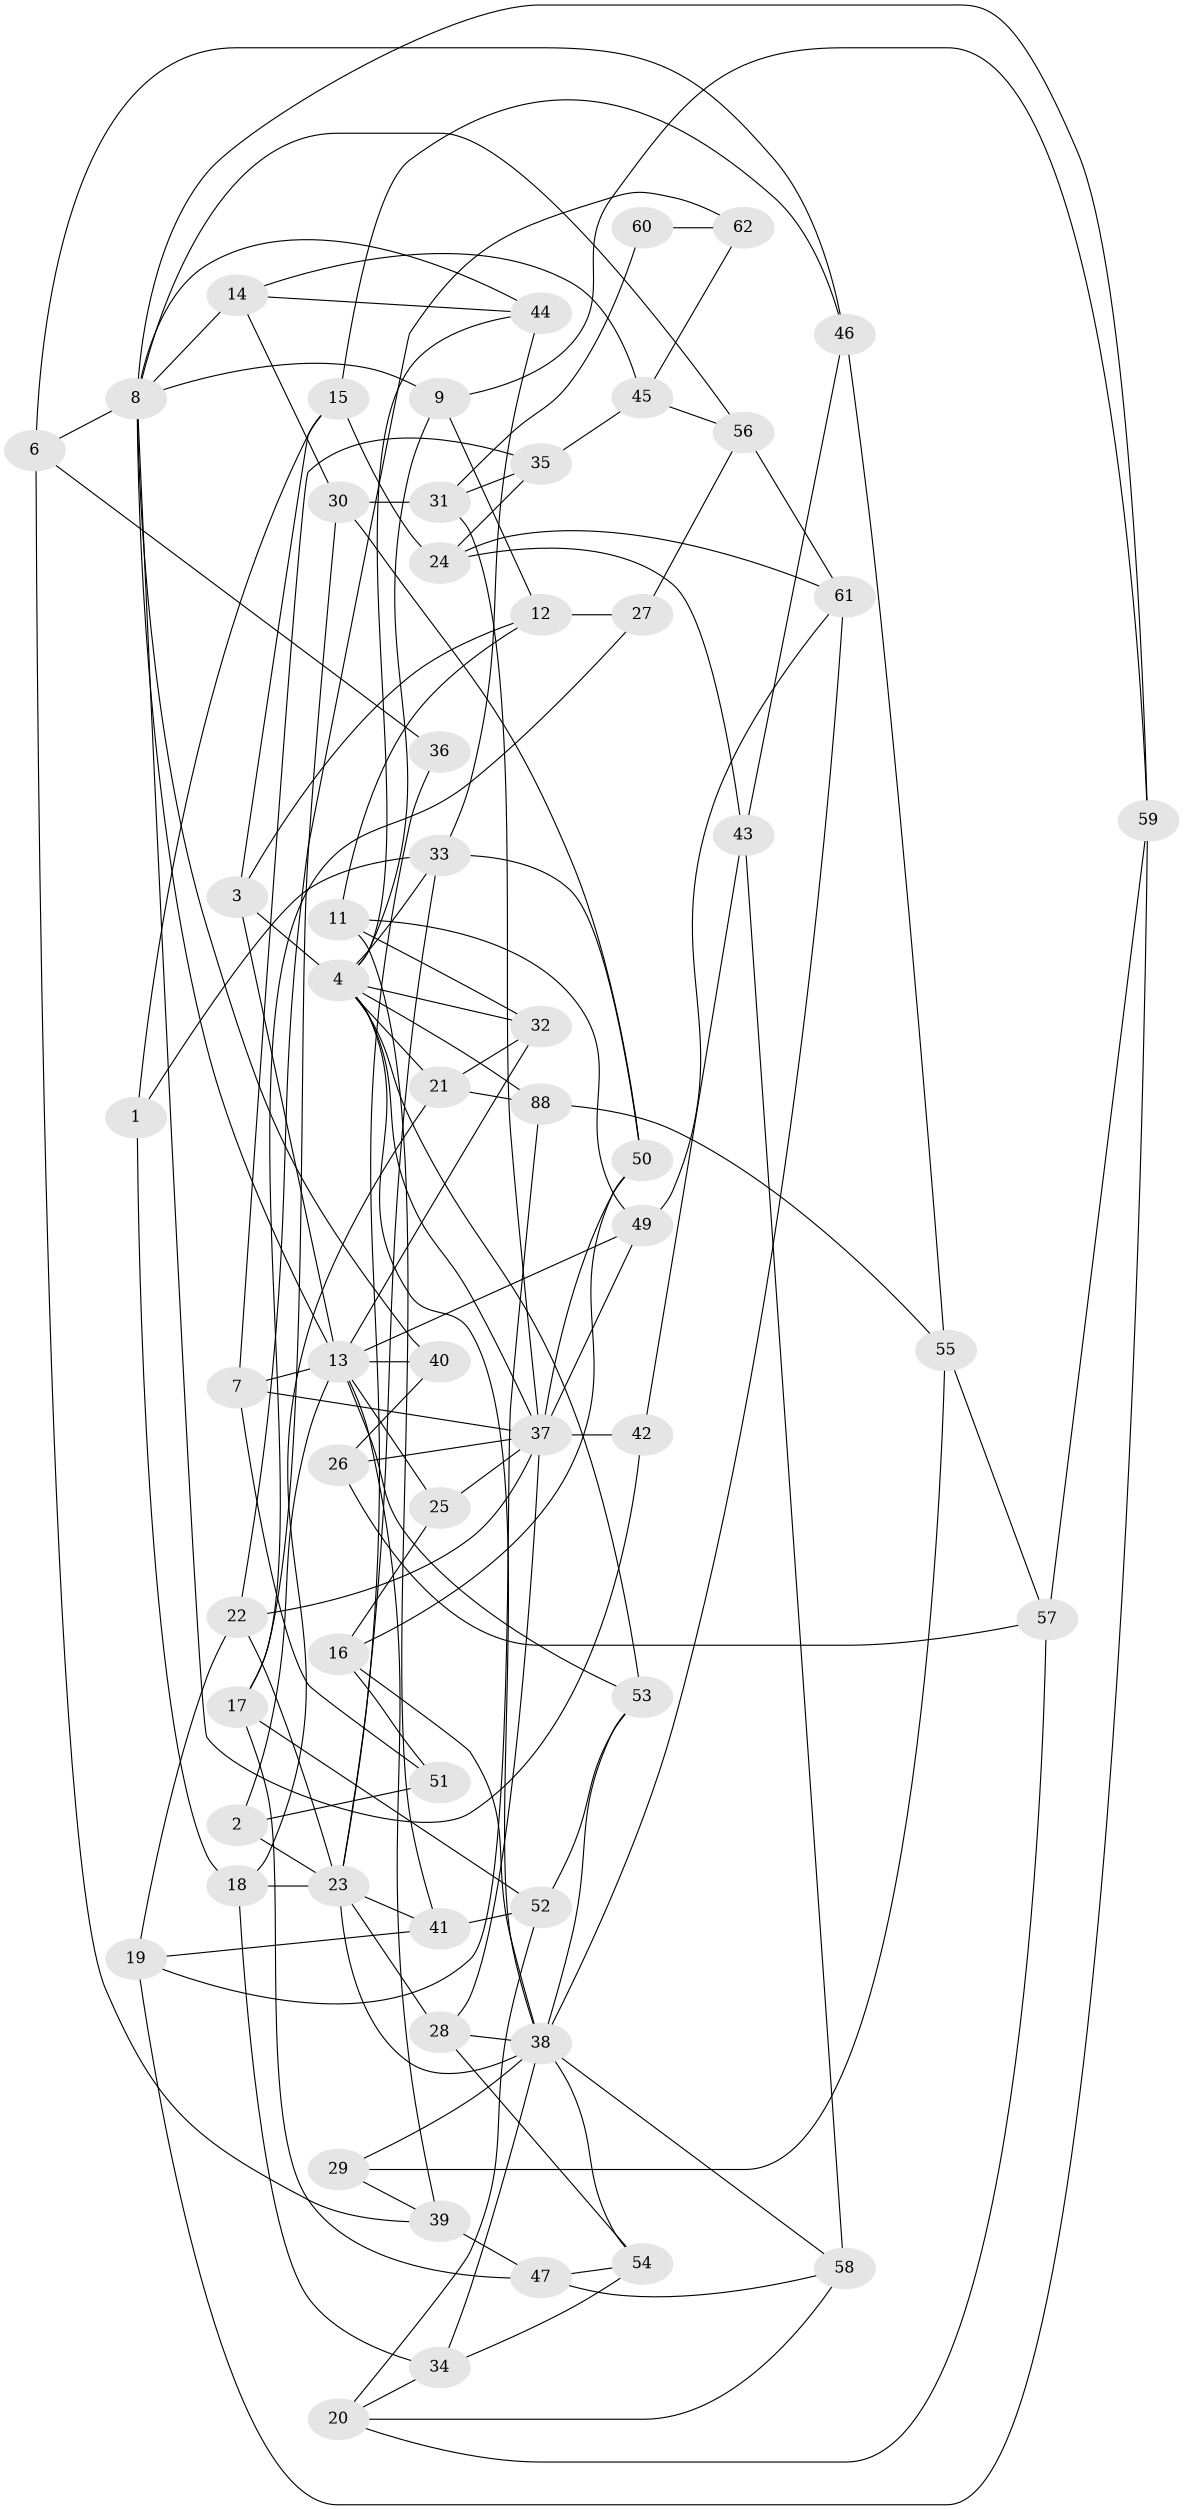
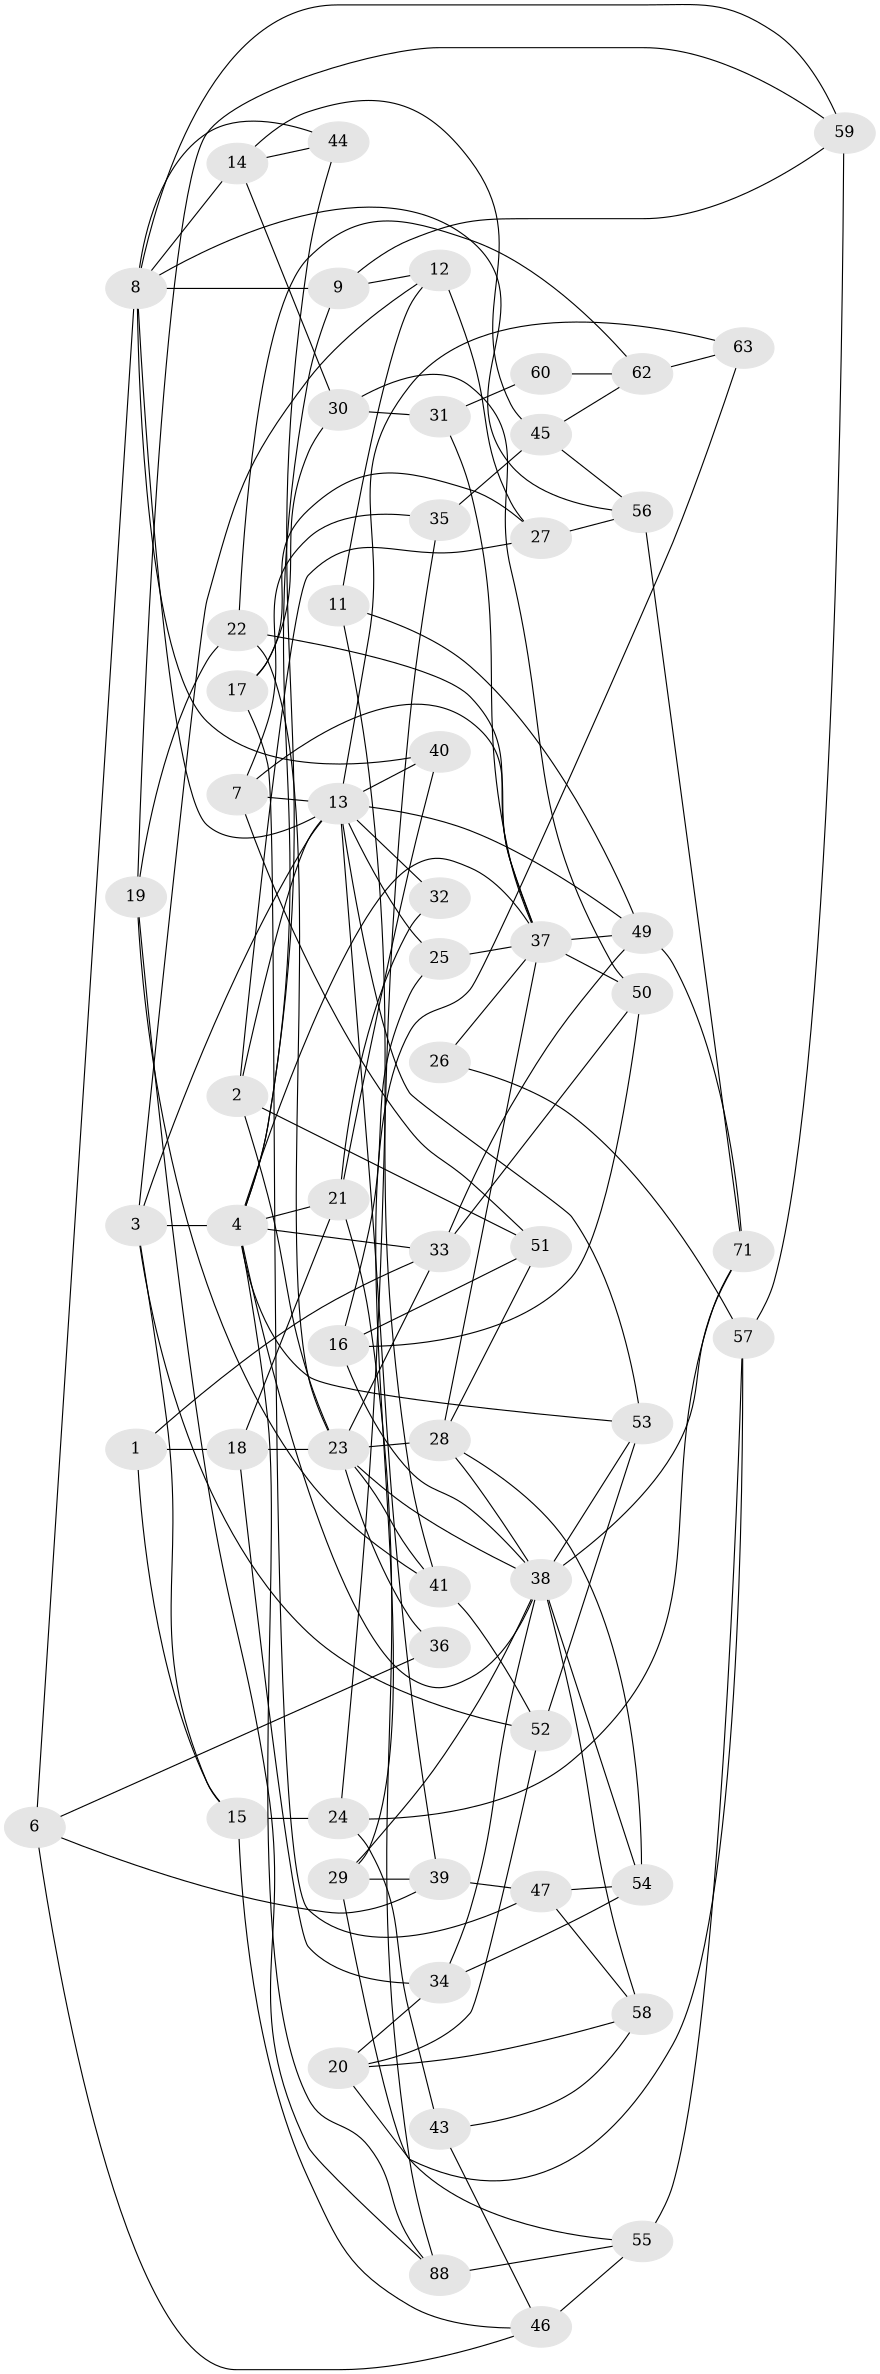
node "63": added
edge "35" -- "31": removed
edge "44" -- "33": now "49" -- "33"
node "61": label "61" -> "71"
edge "27" -- "2": added
edge "11" -- "32": removed
edge "4" -- "32": removed
edge "51" -- "28": added
edge "40" -- "26": now "40" -- "21"
node "42": removed
edge "17" -- "52": now "3" -- "52"
